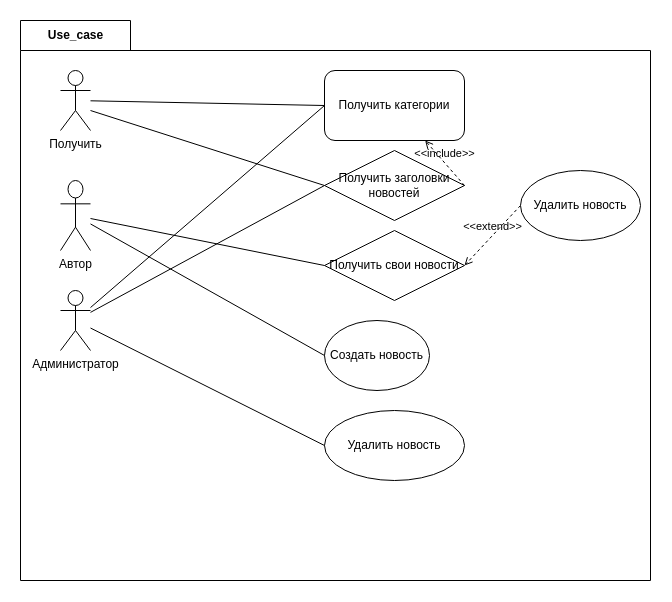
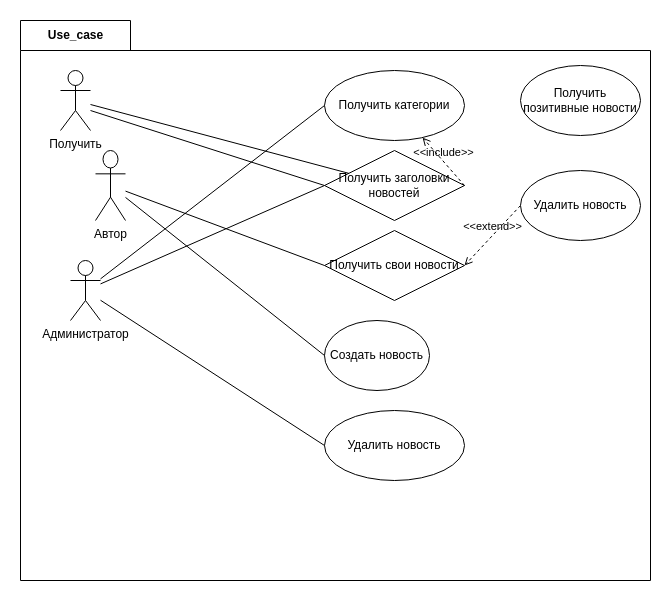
node "Получить позитивные новости": added
edge "Получить" -- "Получить категории": now "Получить" -- "Получить заголовки новостей"
node "Получить категории": shape rounded rectangle -> ellipse
node "Автор": moved (76, 216) -> (111, 186)
node "Администратор": moved (76, 321) -> (86, 291)
